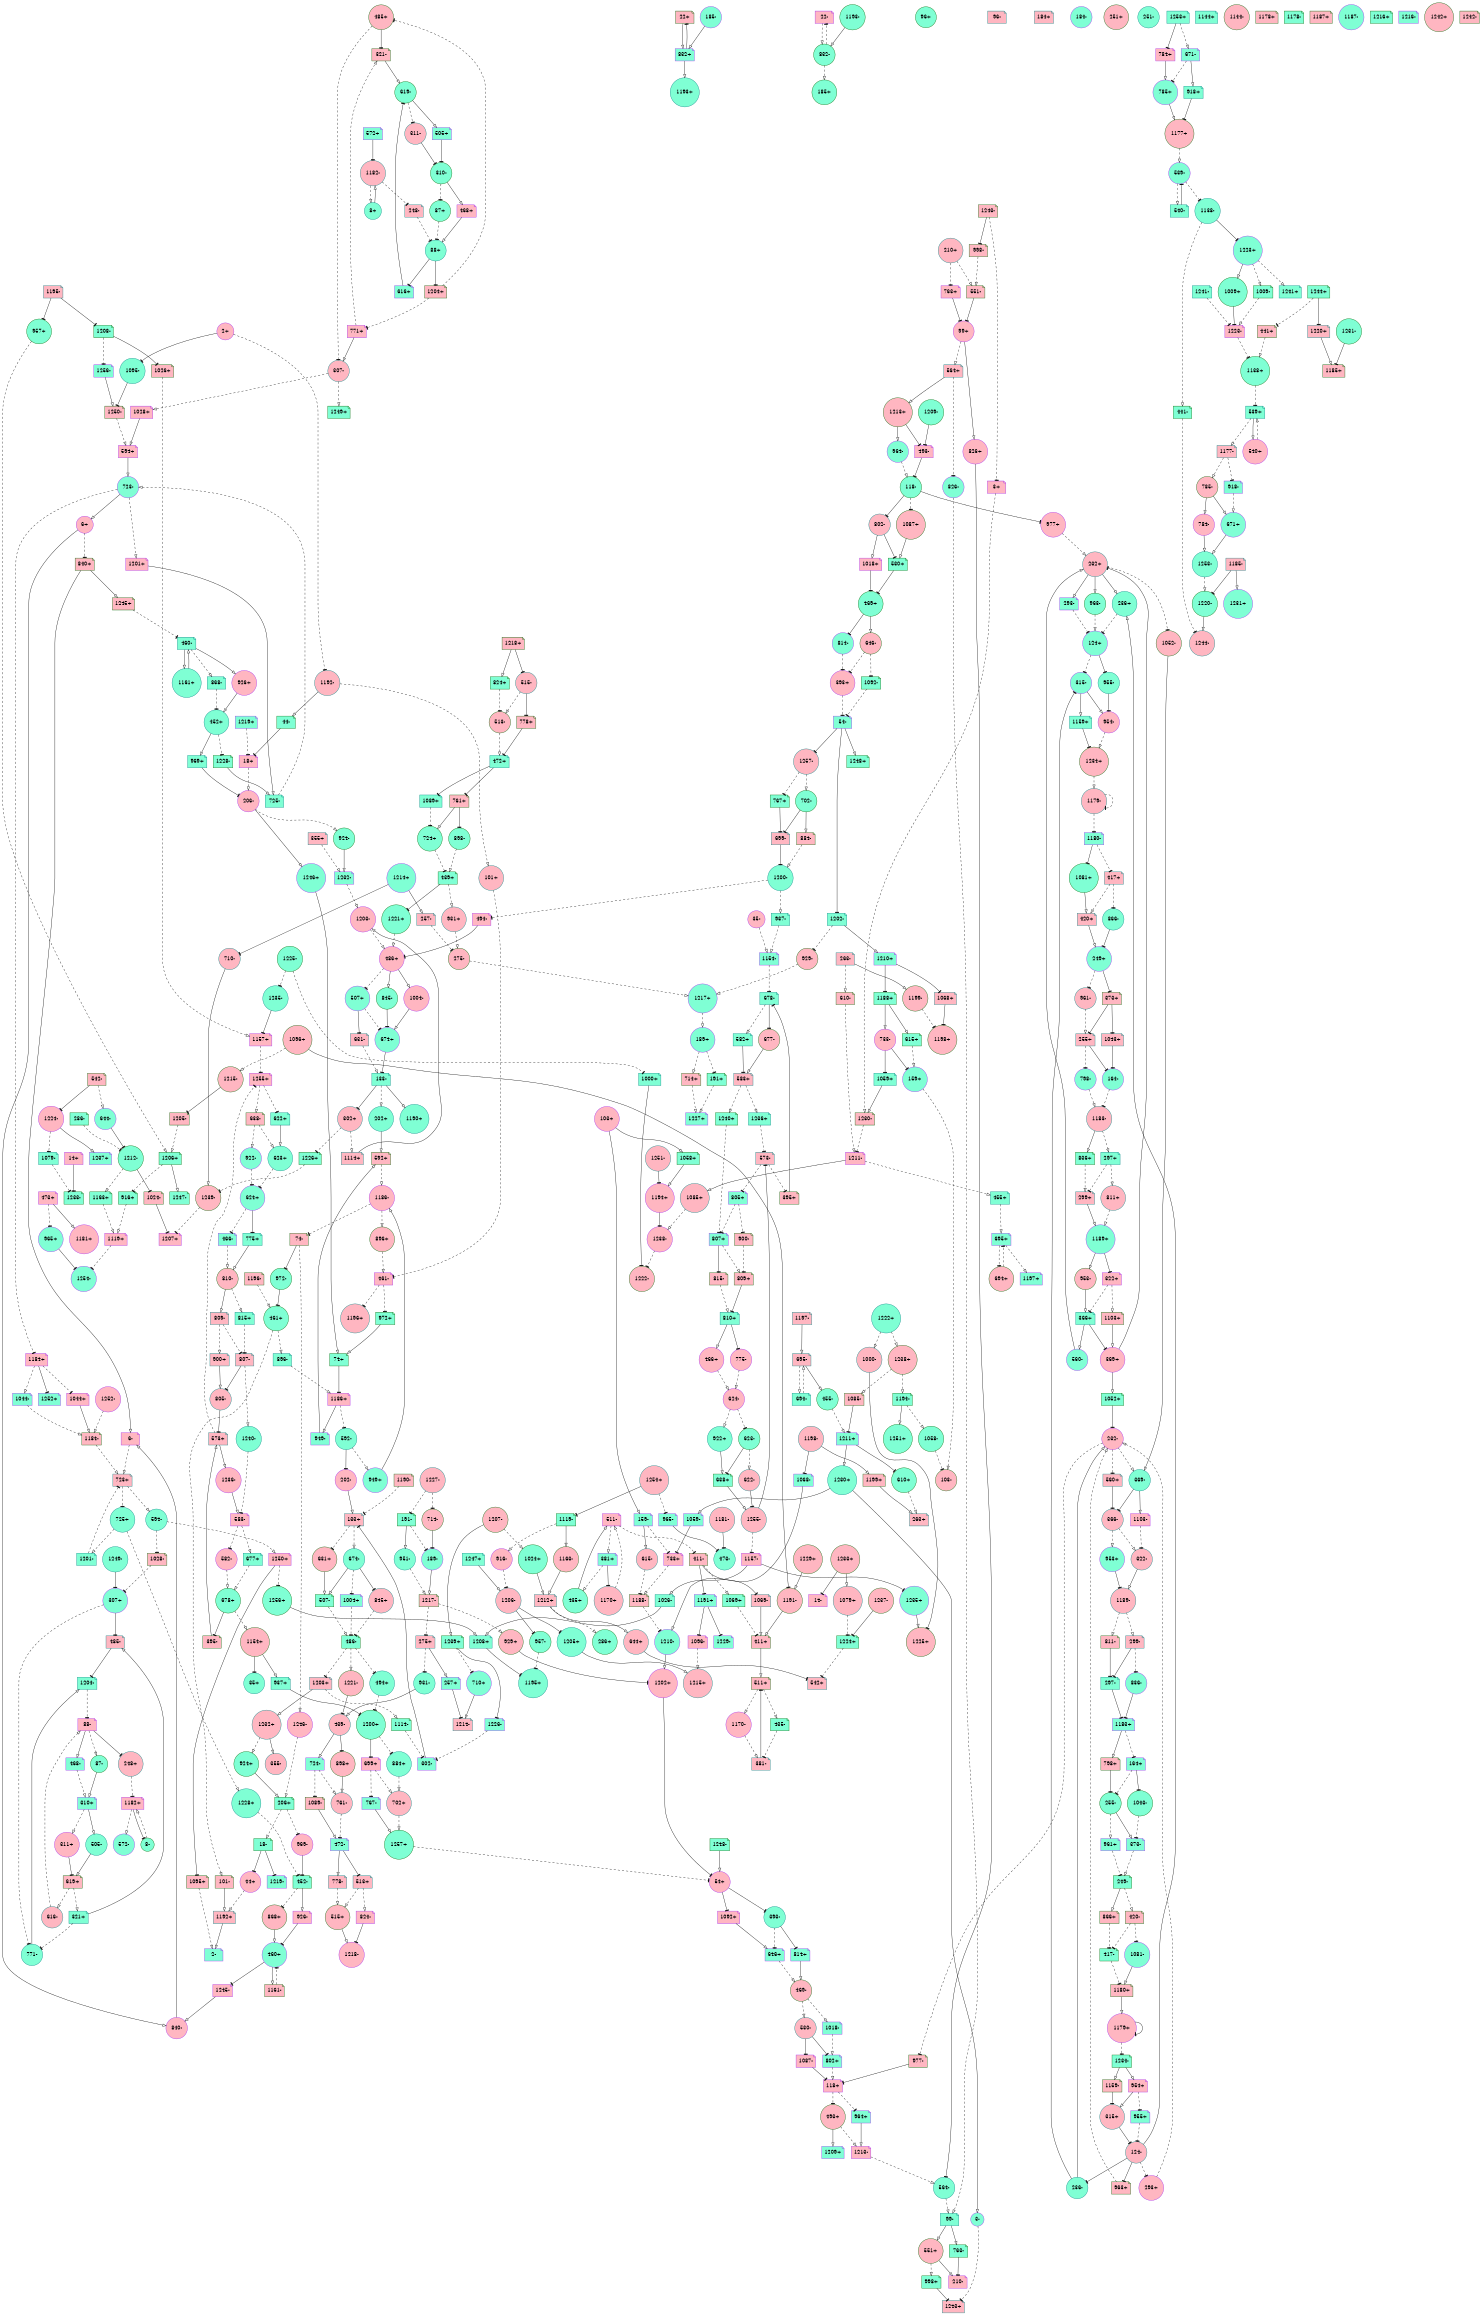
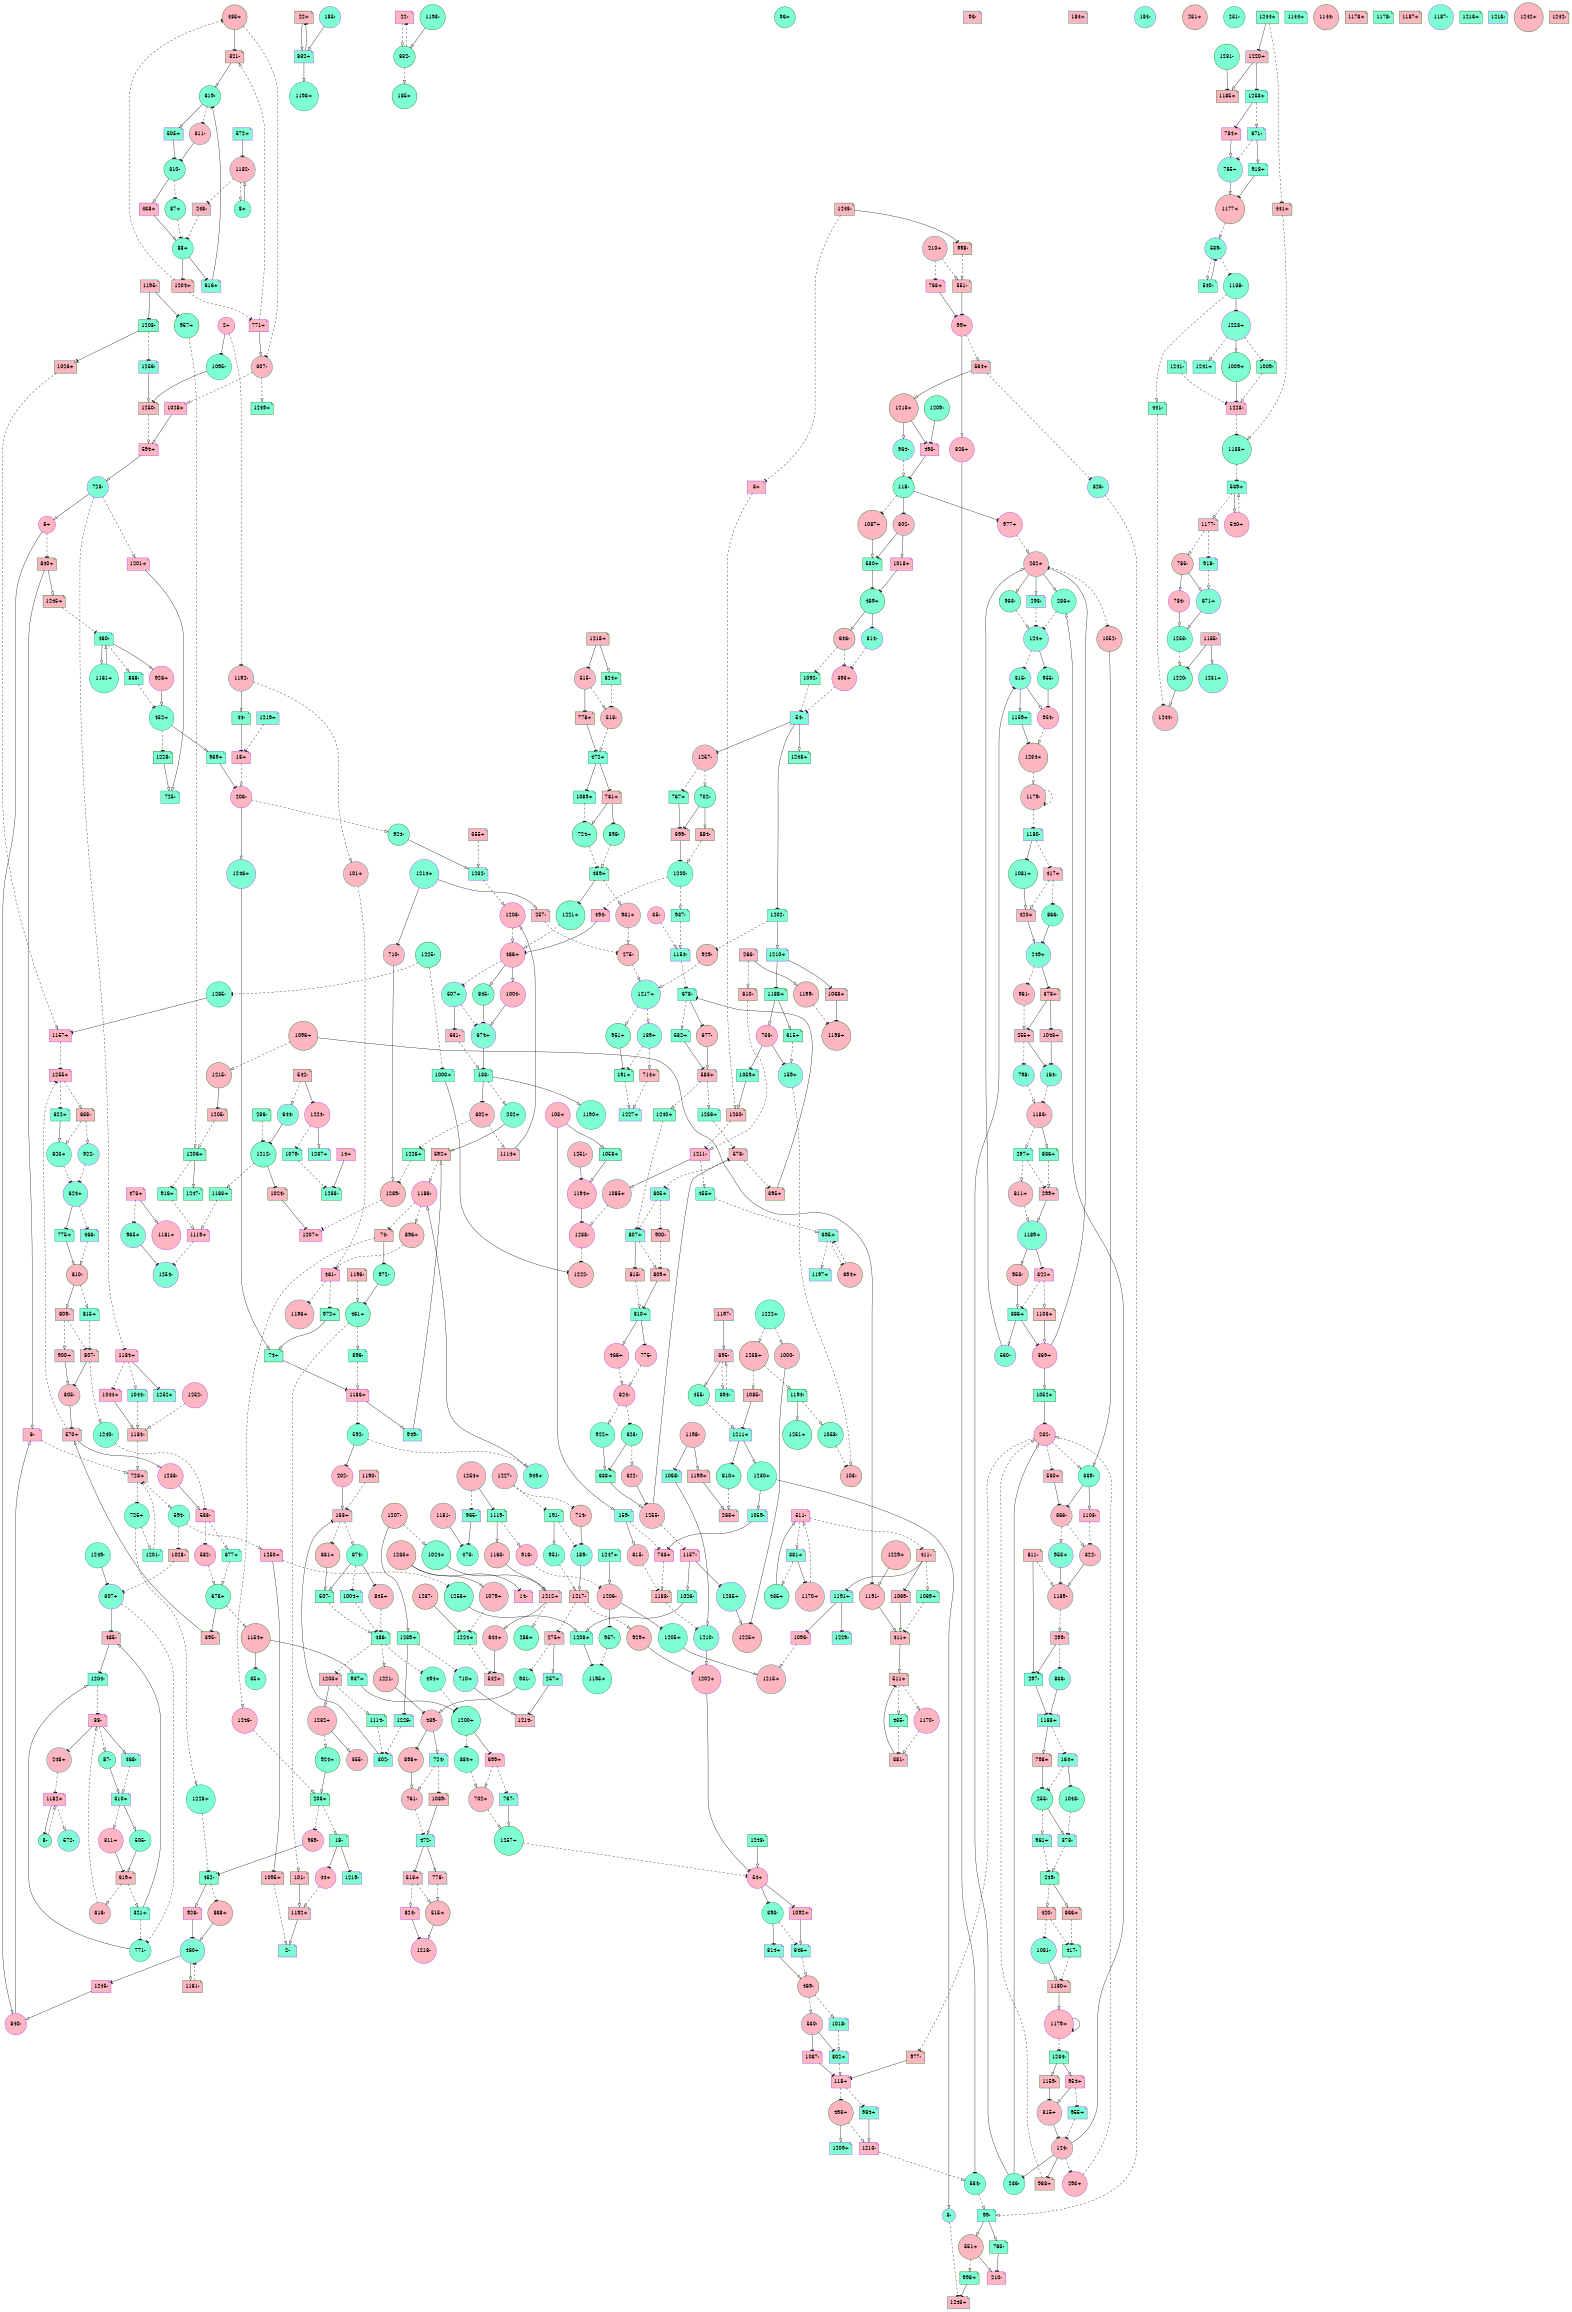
edge "1220+" -> "1253+": added
edge "1223+" -> "1009-": arrowhead onormal -> tee
edge "725-" -> "723-": removed
node "951+": added
edge "1189-" -> "811-": reversed
